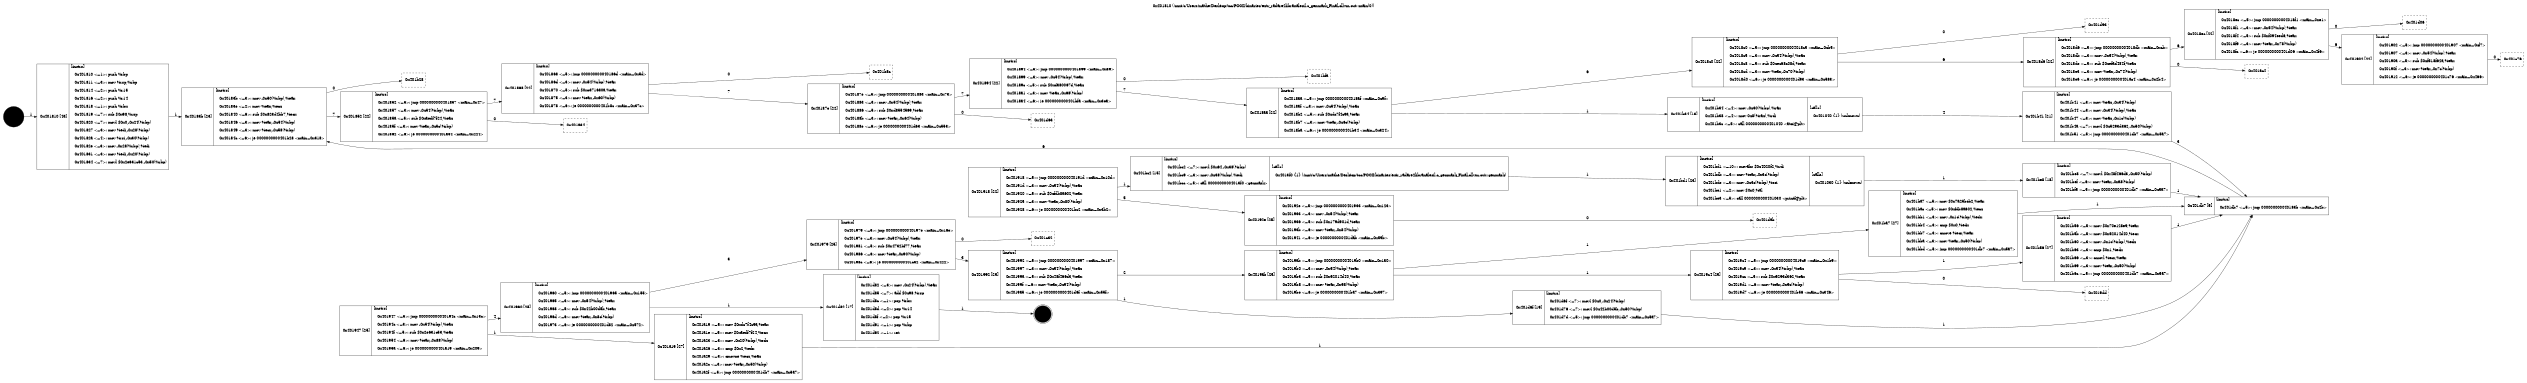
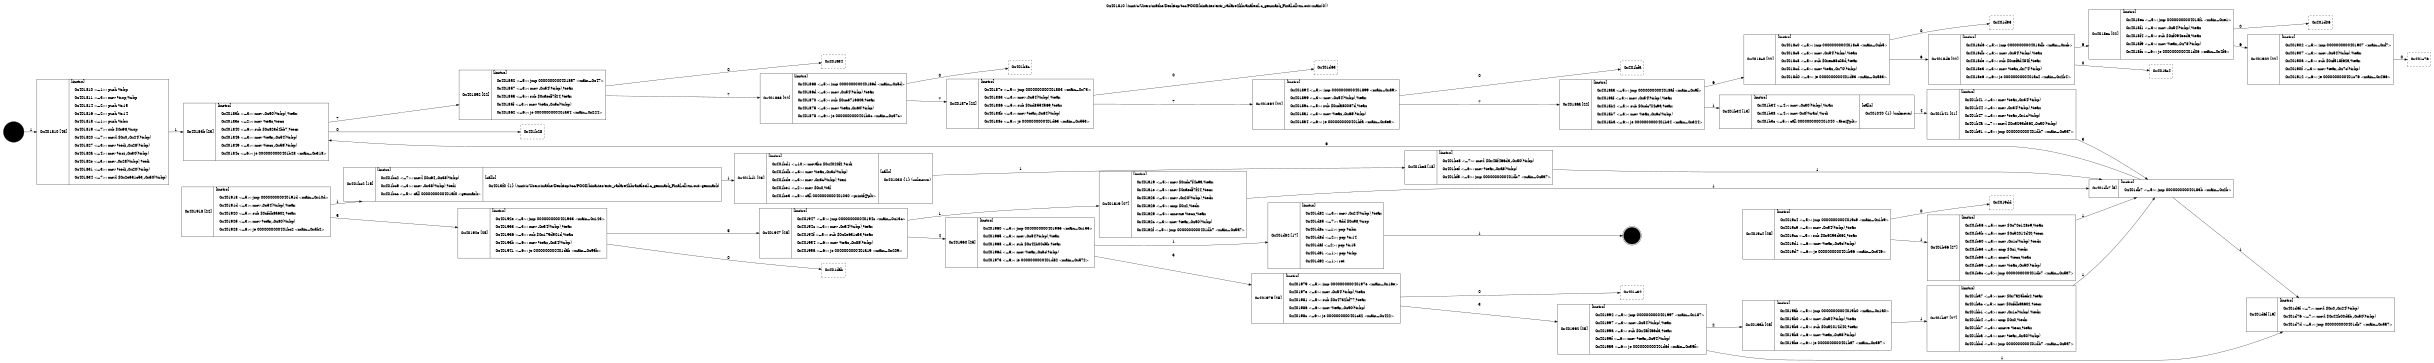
edge "0x40192e [25]" -> "0x401947 [25]": added, label "5"
edge "0x4019ab [25]" -> "0x4019c4 [25]": removed, label "1"
edge "0x401d6f [19]" -> "0x401db7 [5]": reversed
